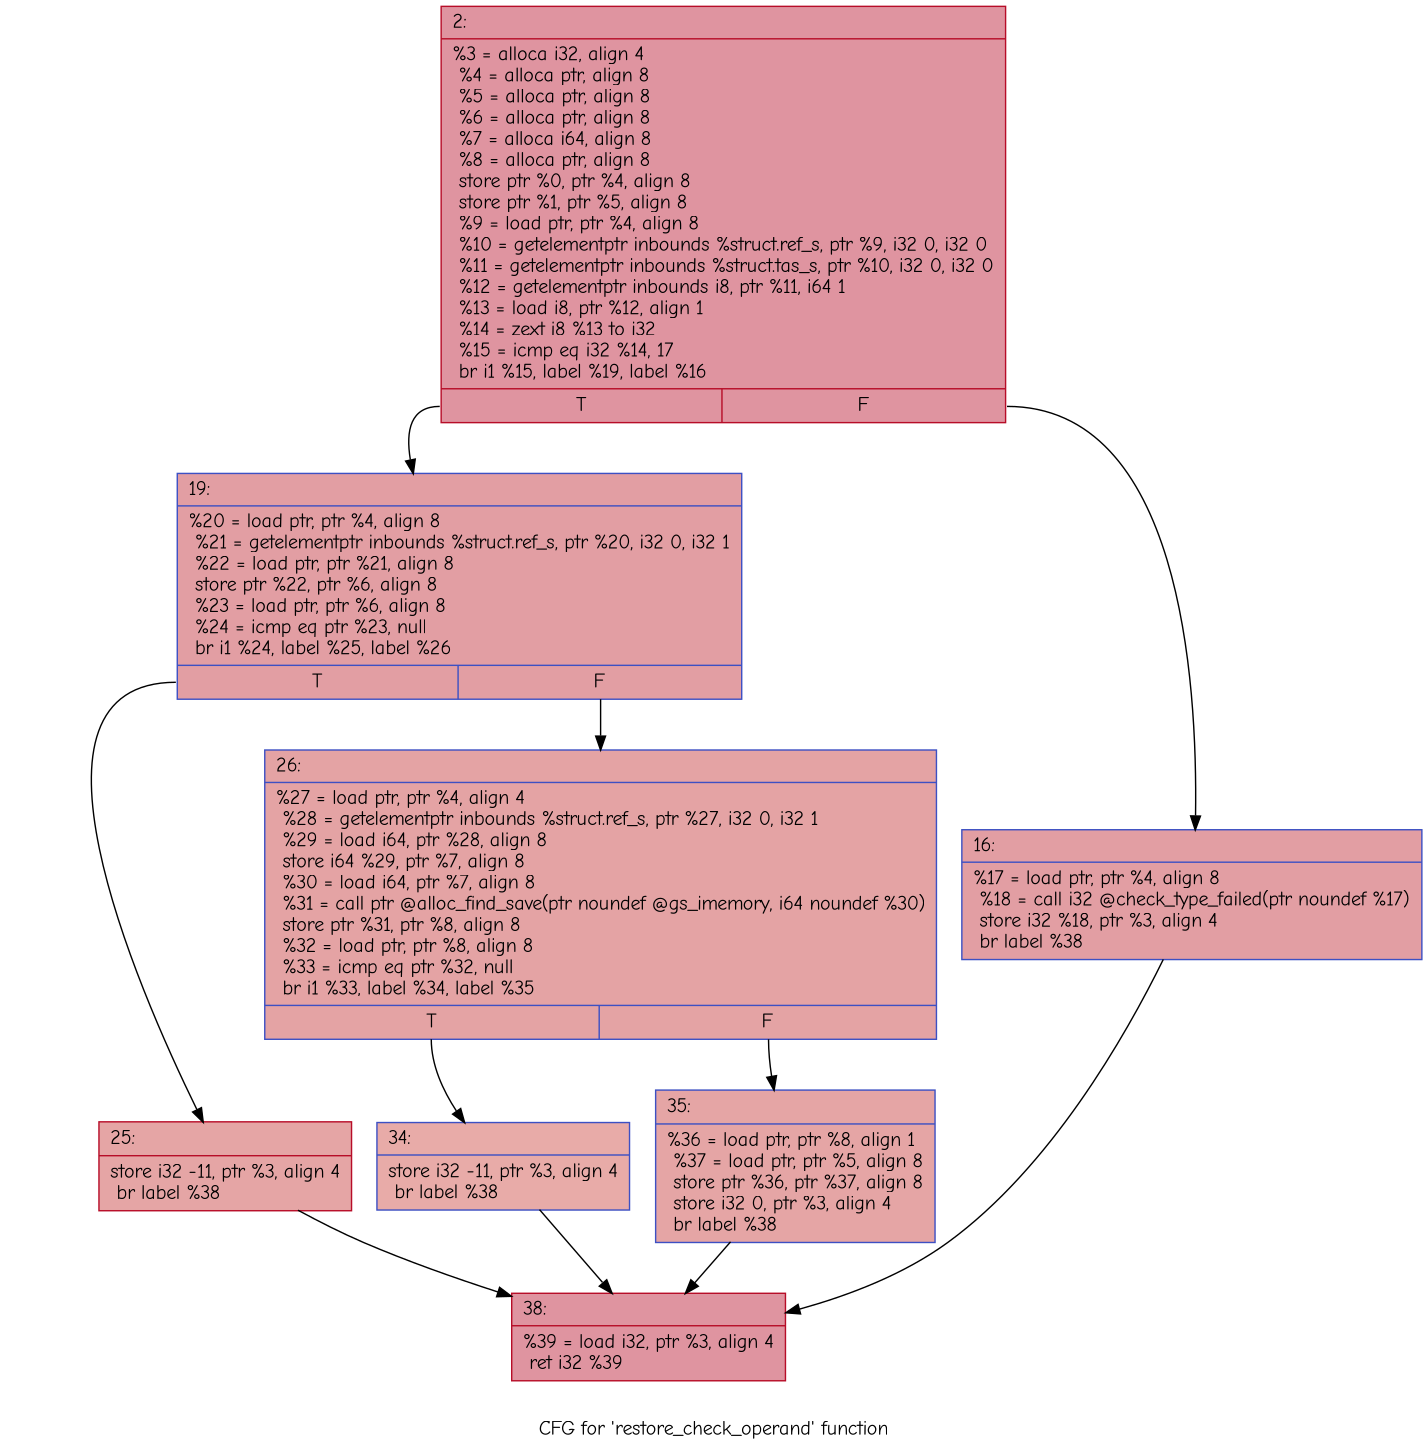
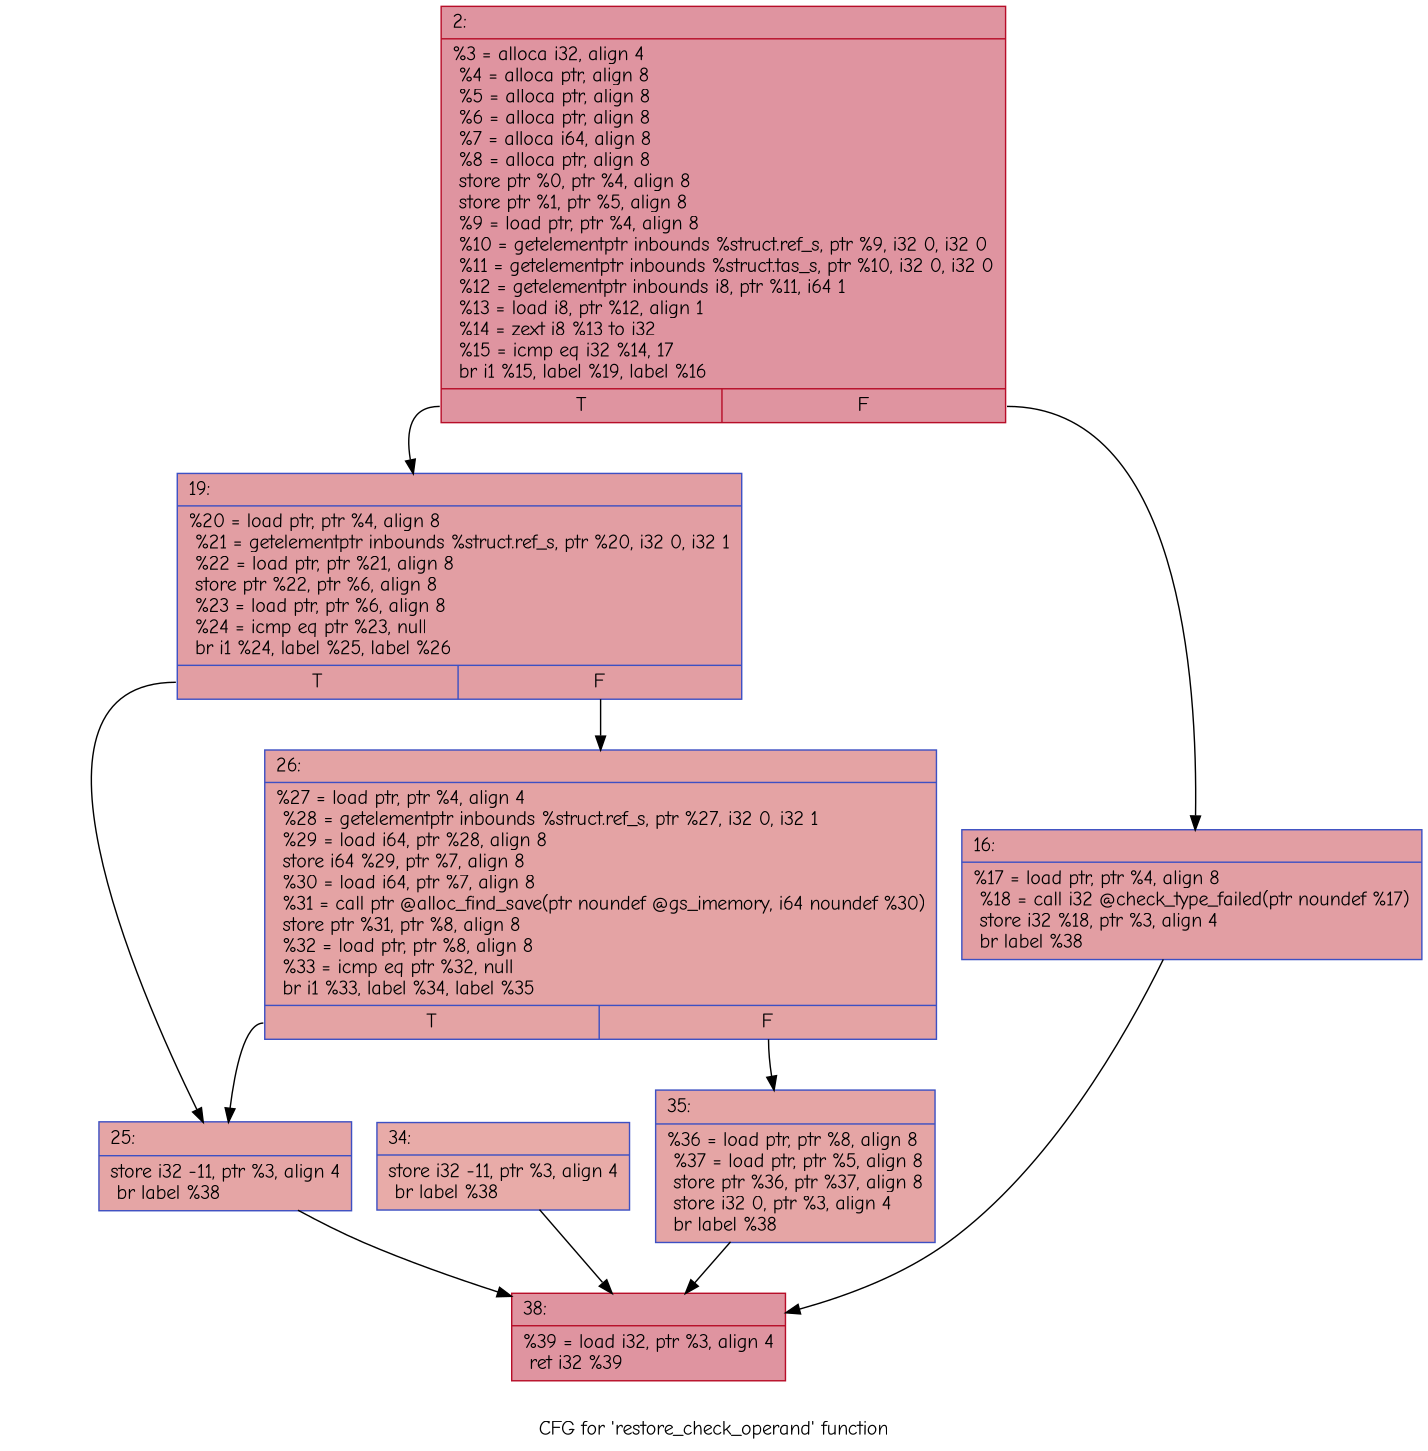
edge "26:" -> "34:": now "26:" -> "25:"
node "35:": text "%36 = load ptr, ptr %8, align 1" -> "%36 = load ptr, ptr %8, align 8"
node "25:": color #b70d28ff -> #3d50c3ff
